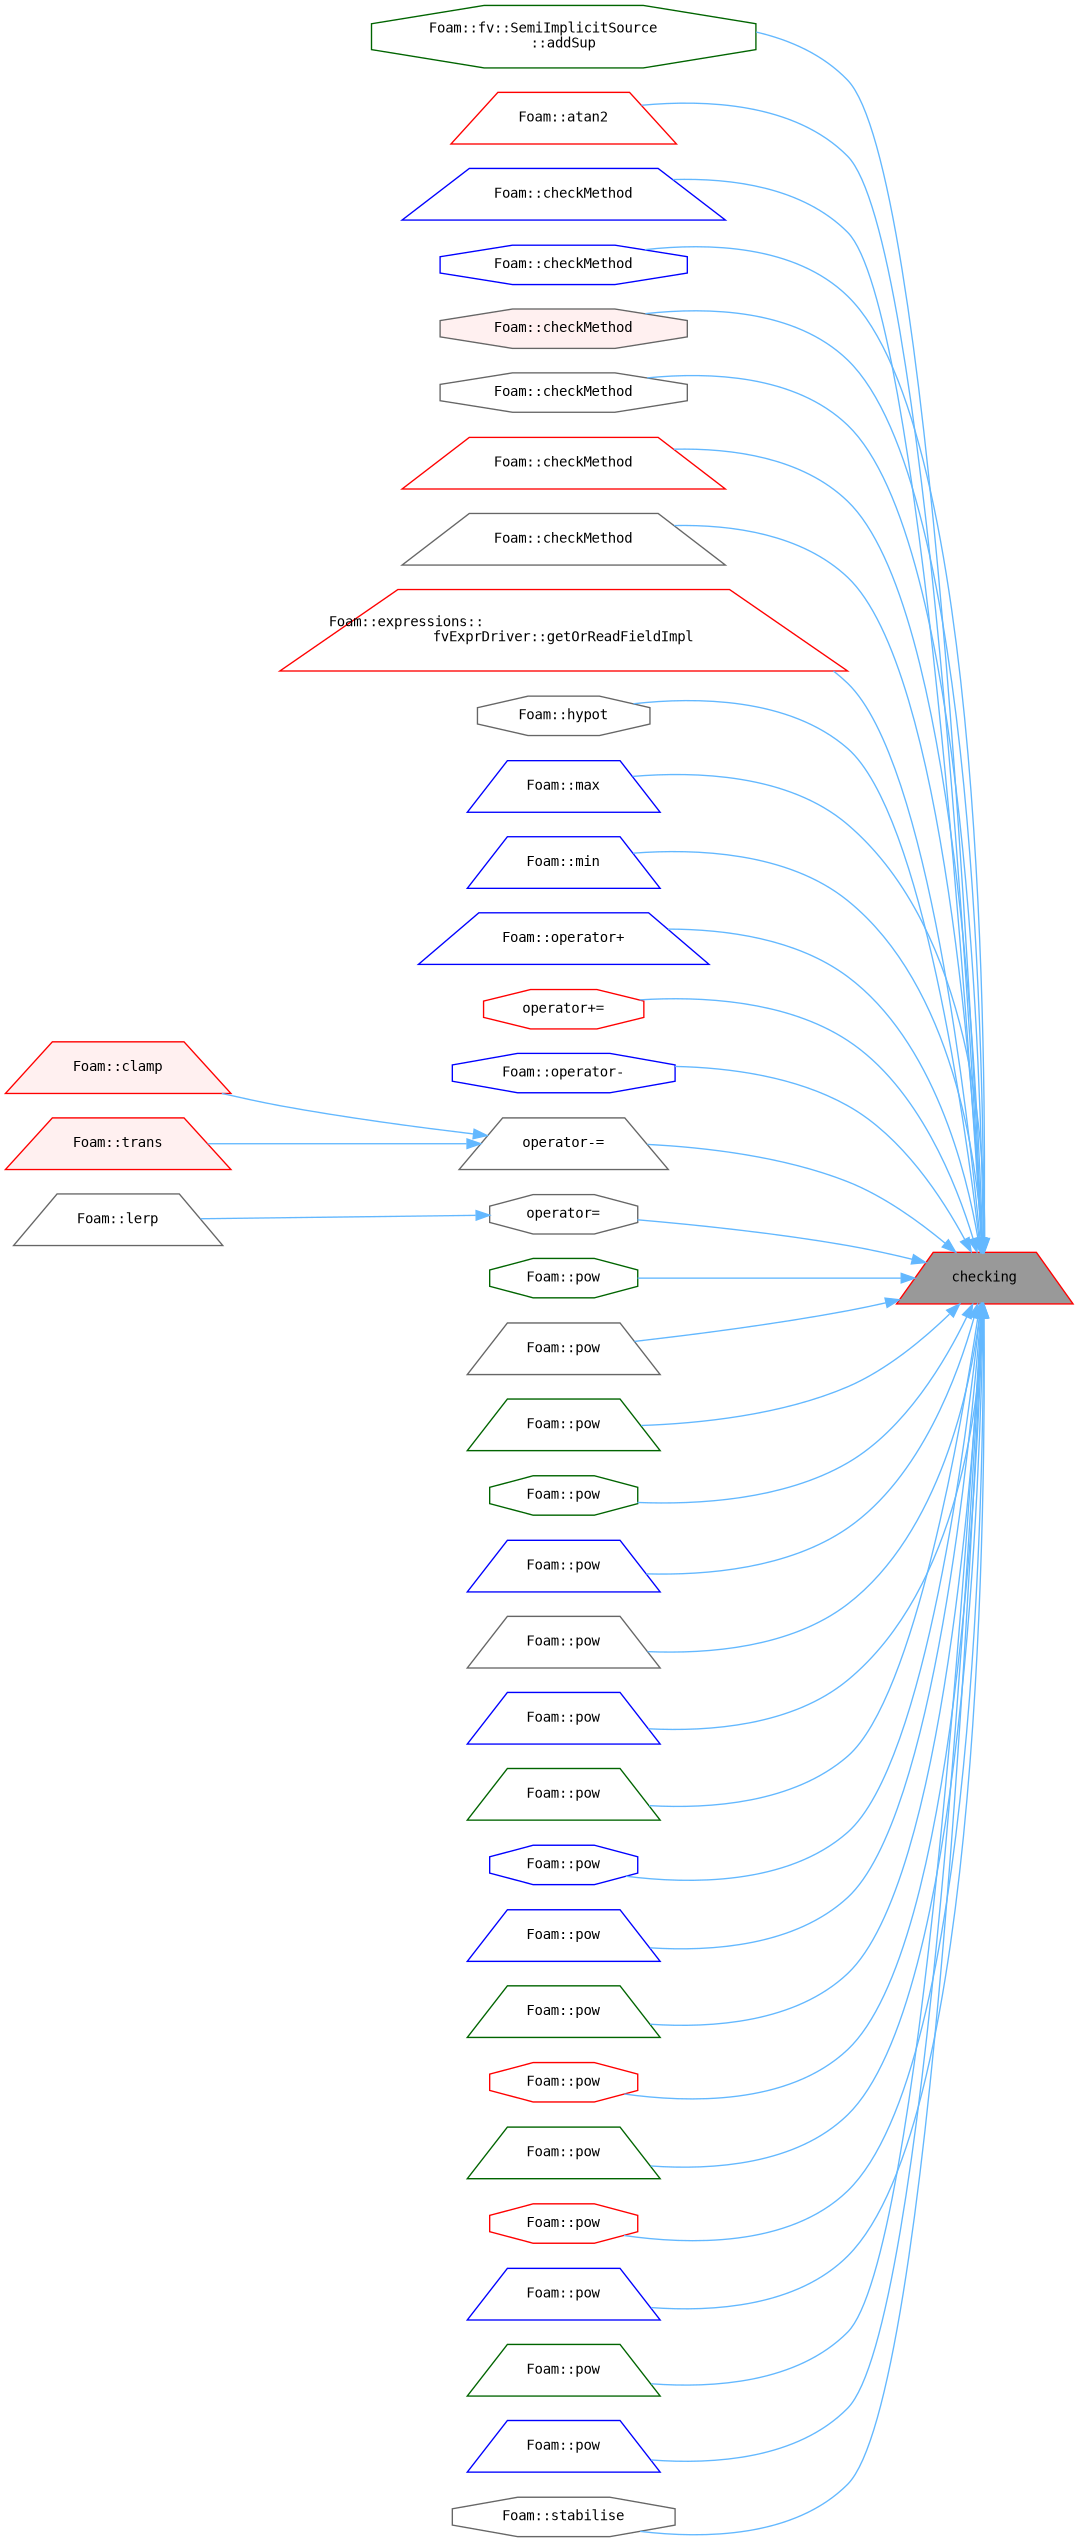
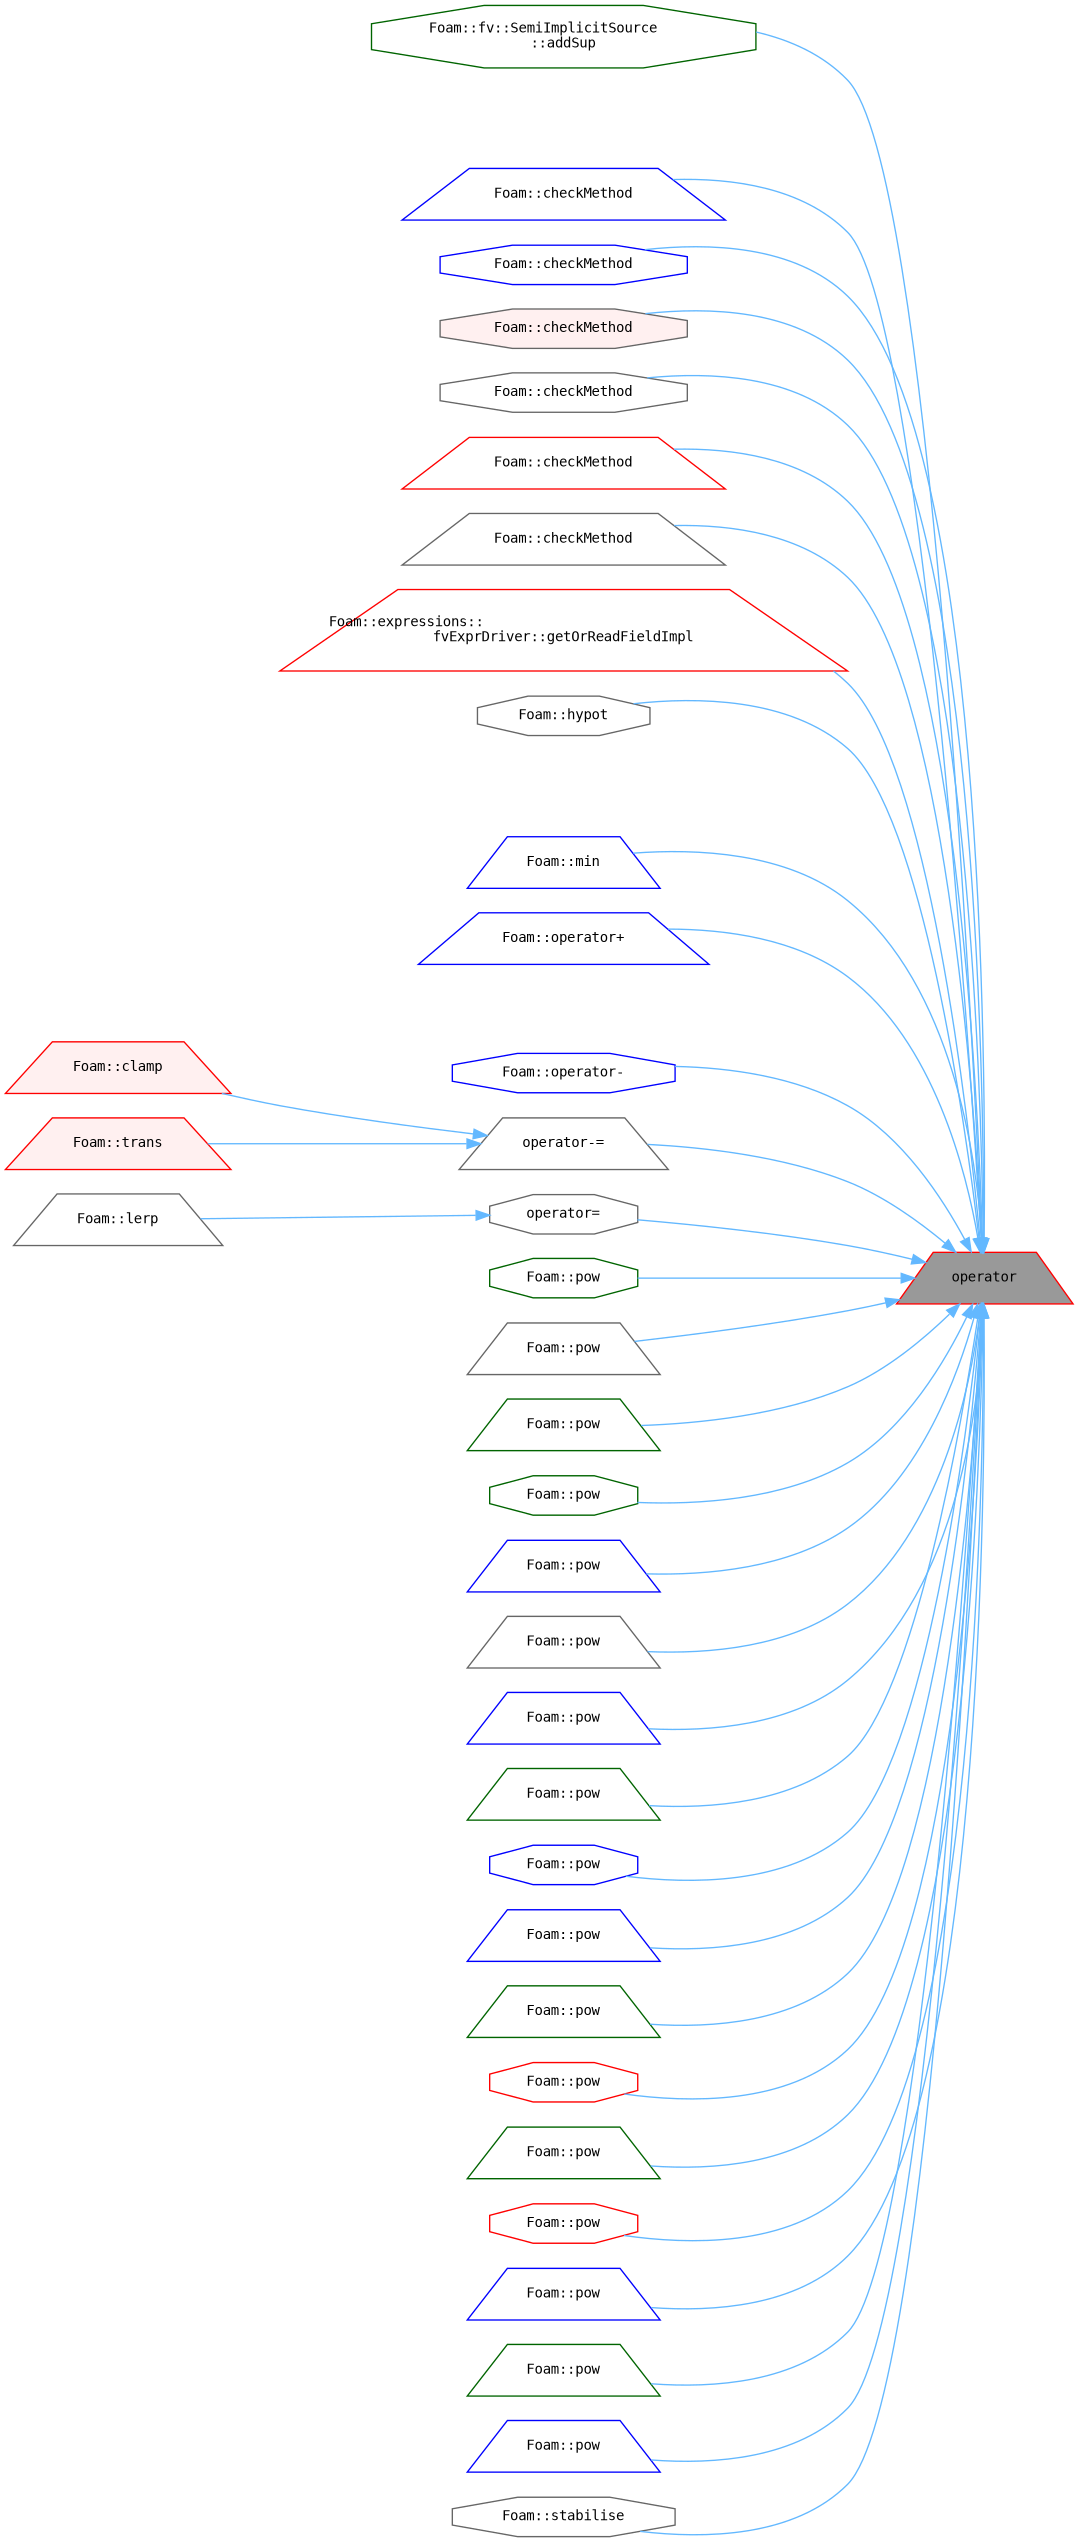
node "Foam::atan2": removed
node "Foam::max": removed
node "operator+=": removed
node "checking": label "checking" -> "operator"
